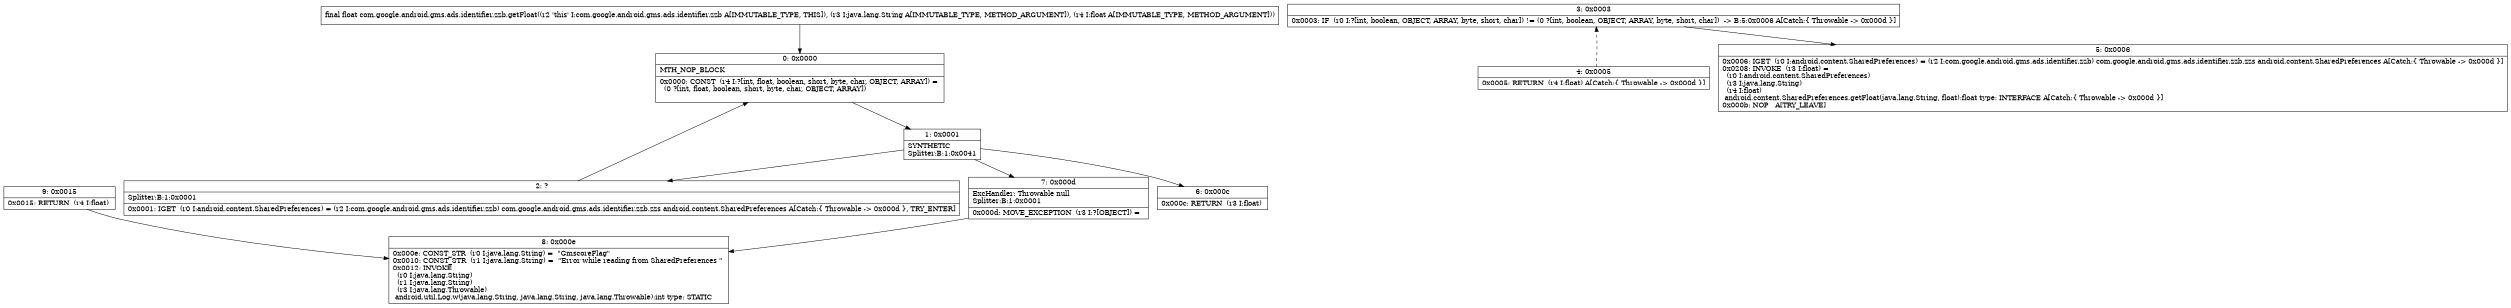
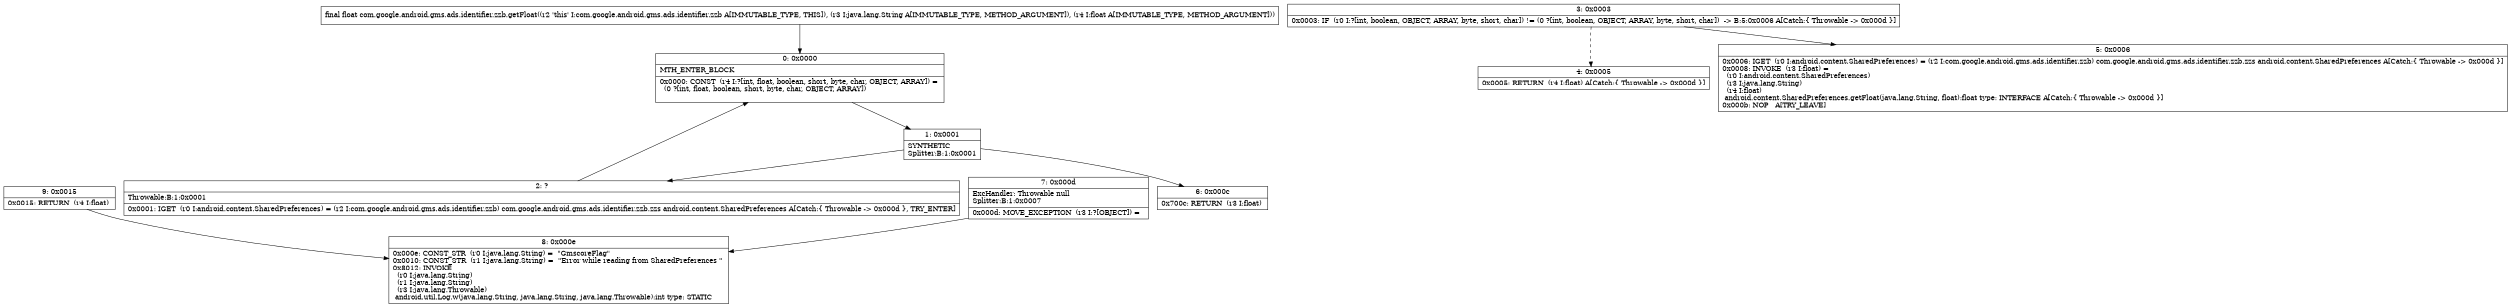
edge "4: 0x0005" -> "3: 0x0003": reversed
node "5: 0x0006": text "0x0208: INVOKE  (r3 I:float) =" -> "0x0008: INVOKE  (r3 I:float) ="
node "0: 0x0000": text "MTH_NOP_BLOCK" -> "MTH_ENTER_BLOCK"
node "1: 0x0001": text "Splitter:B:1:0x0041" -> "Splitter:B:1:0x0001"
edge "1: 0x0001" -> "7: 0x000d": removed
node "2: ?": text "Splitter:B:1:0x0001" -> "Throwable:B:1:0x0001"
node "7: 0x000d": text "Splitter:B:1:0x0001" -> "Splitter:B:1:0x0007"
node "6: 0x000c": text "0x000c: RETURN  (r3 I:float)" -> "0x700c: RETURN  (r3 I:float)"
node "8: 0x000e": text "0x0012: INVOKE" -> "0x8012: INVOKE"
